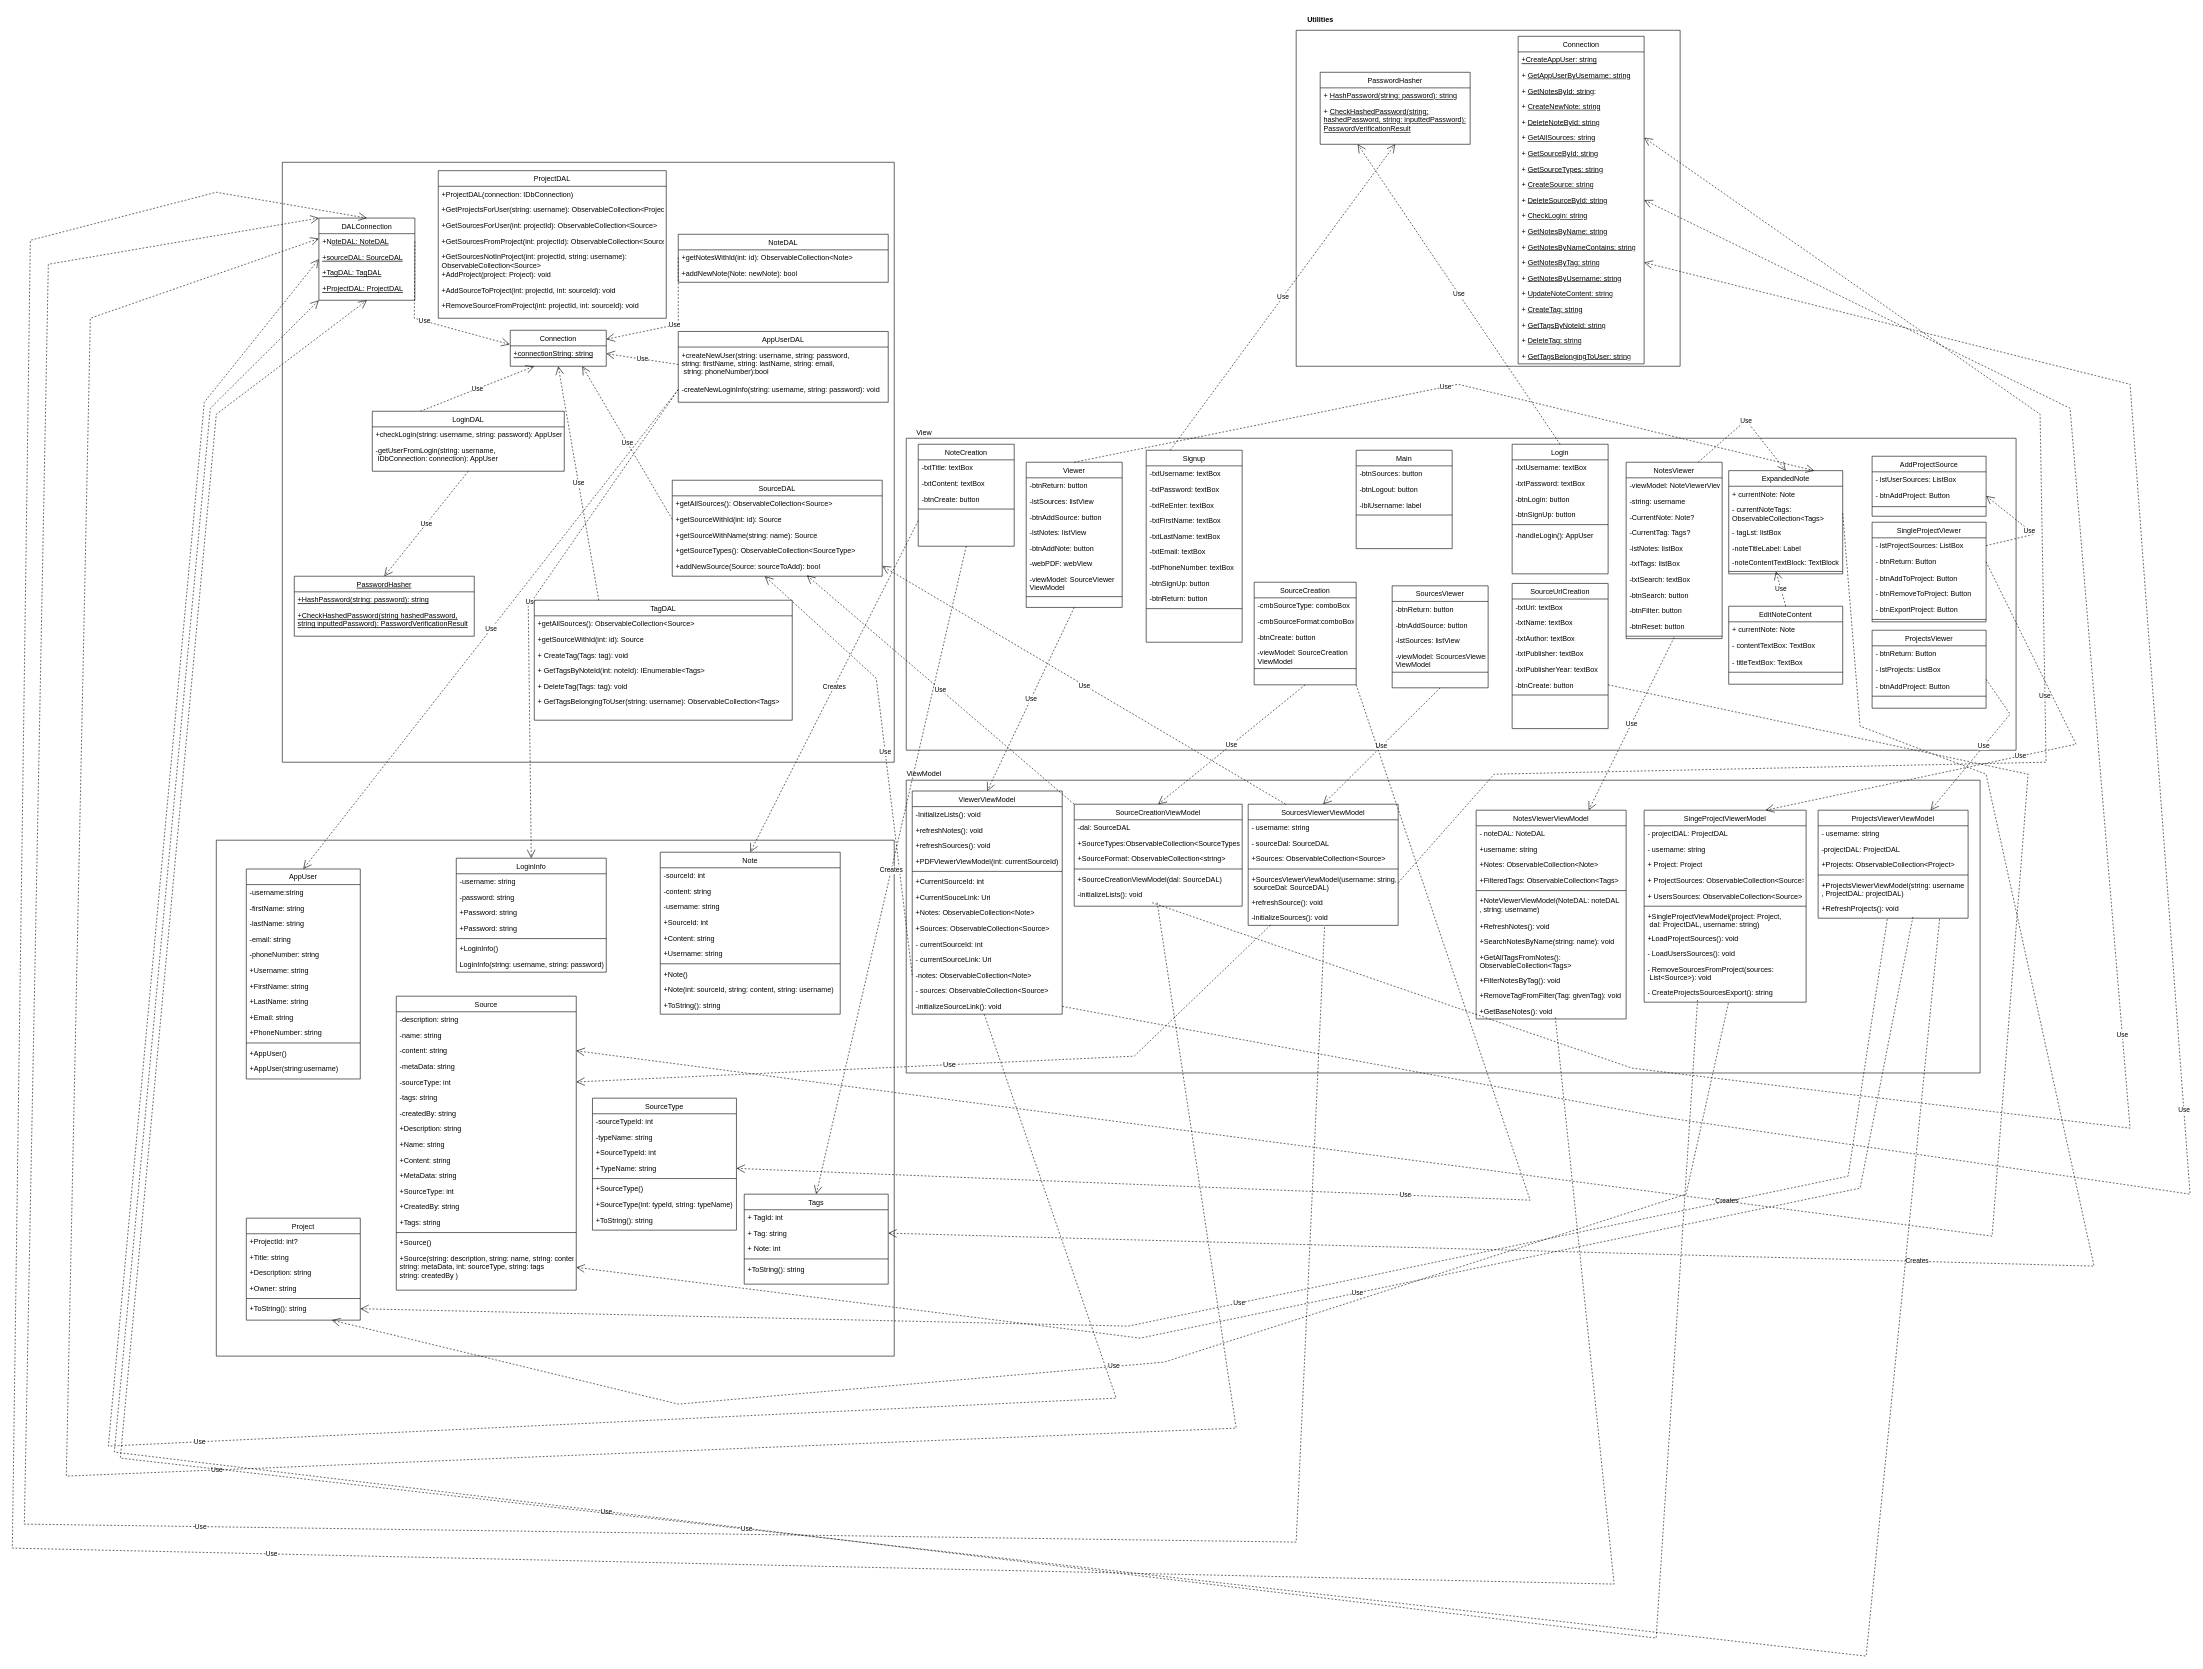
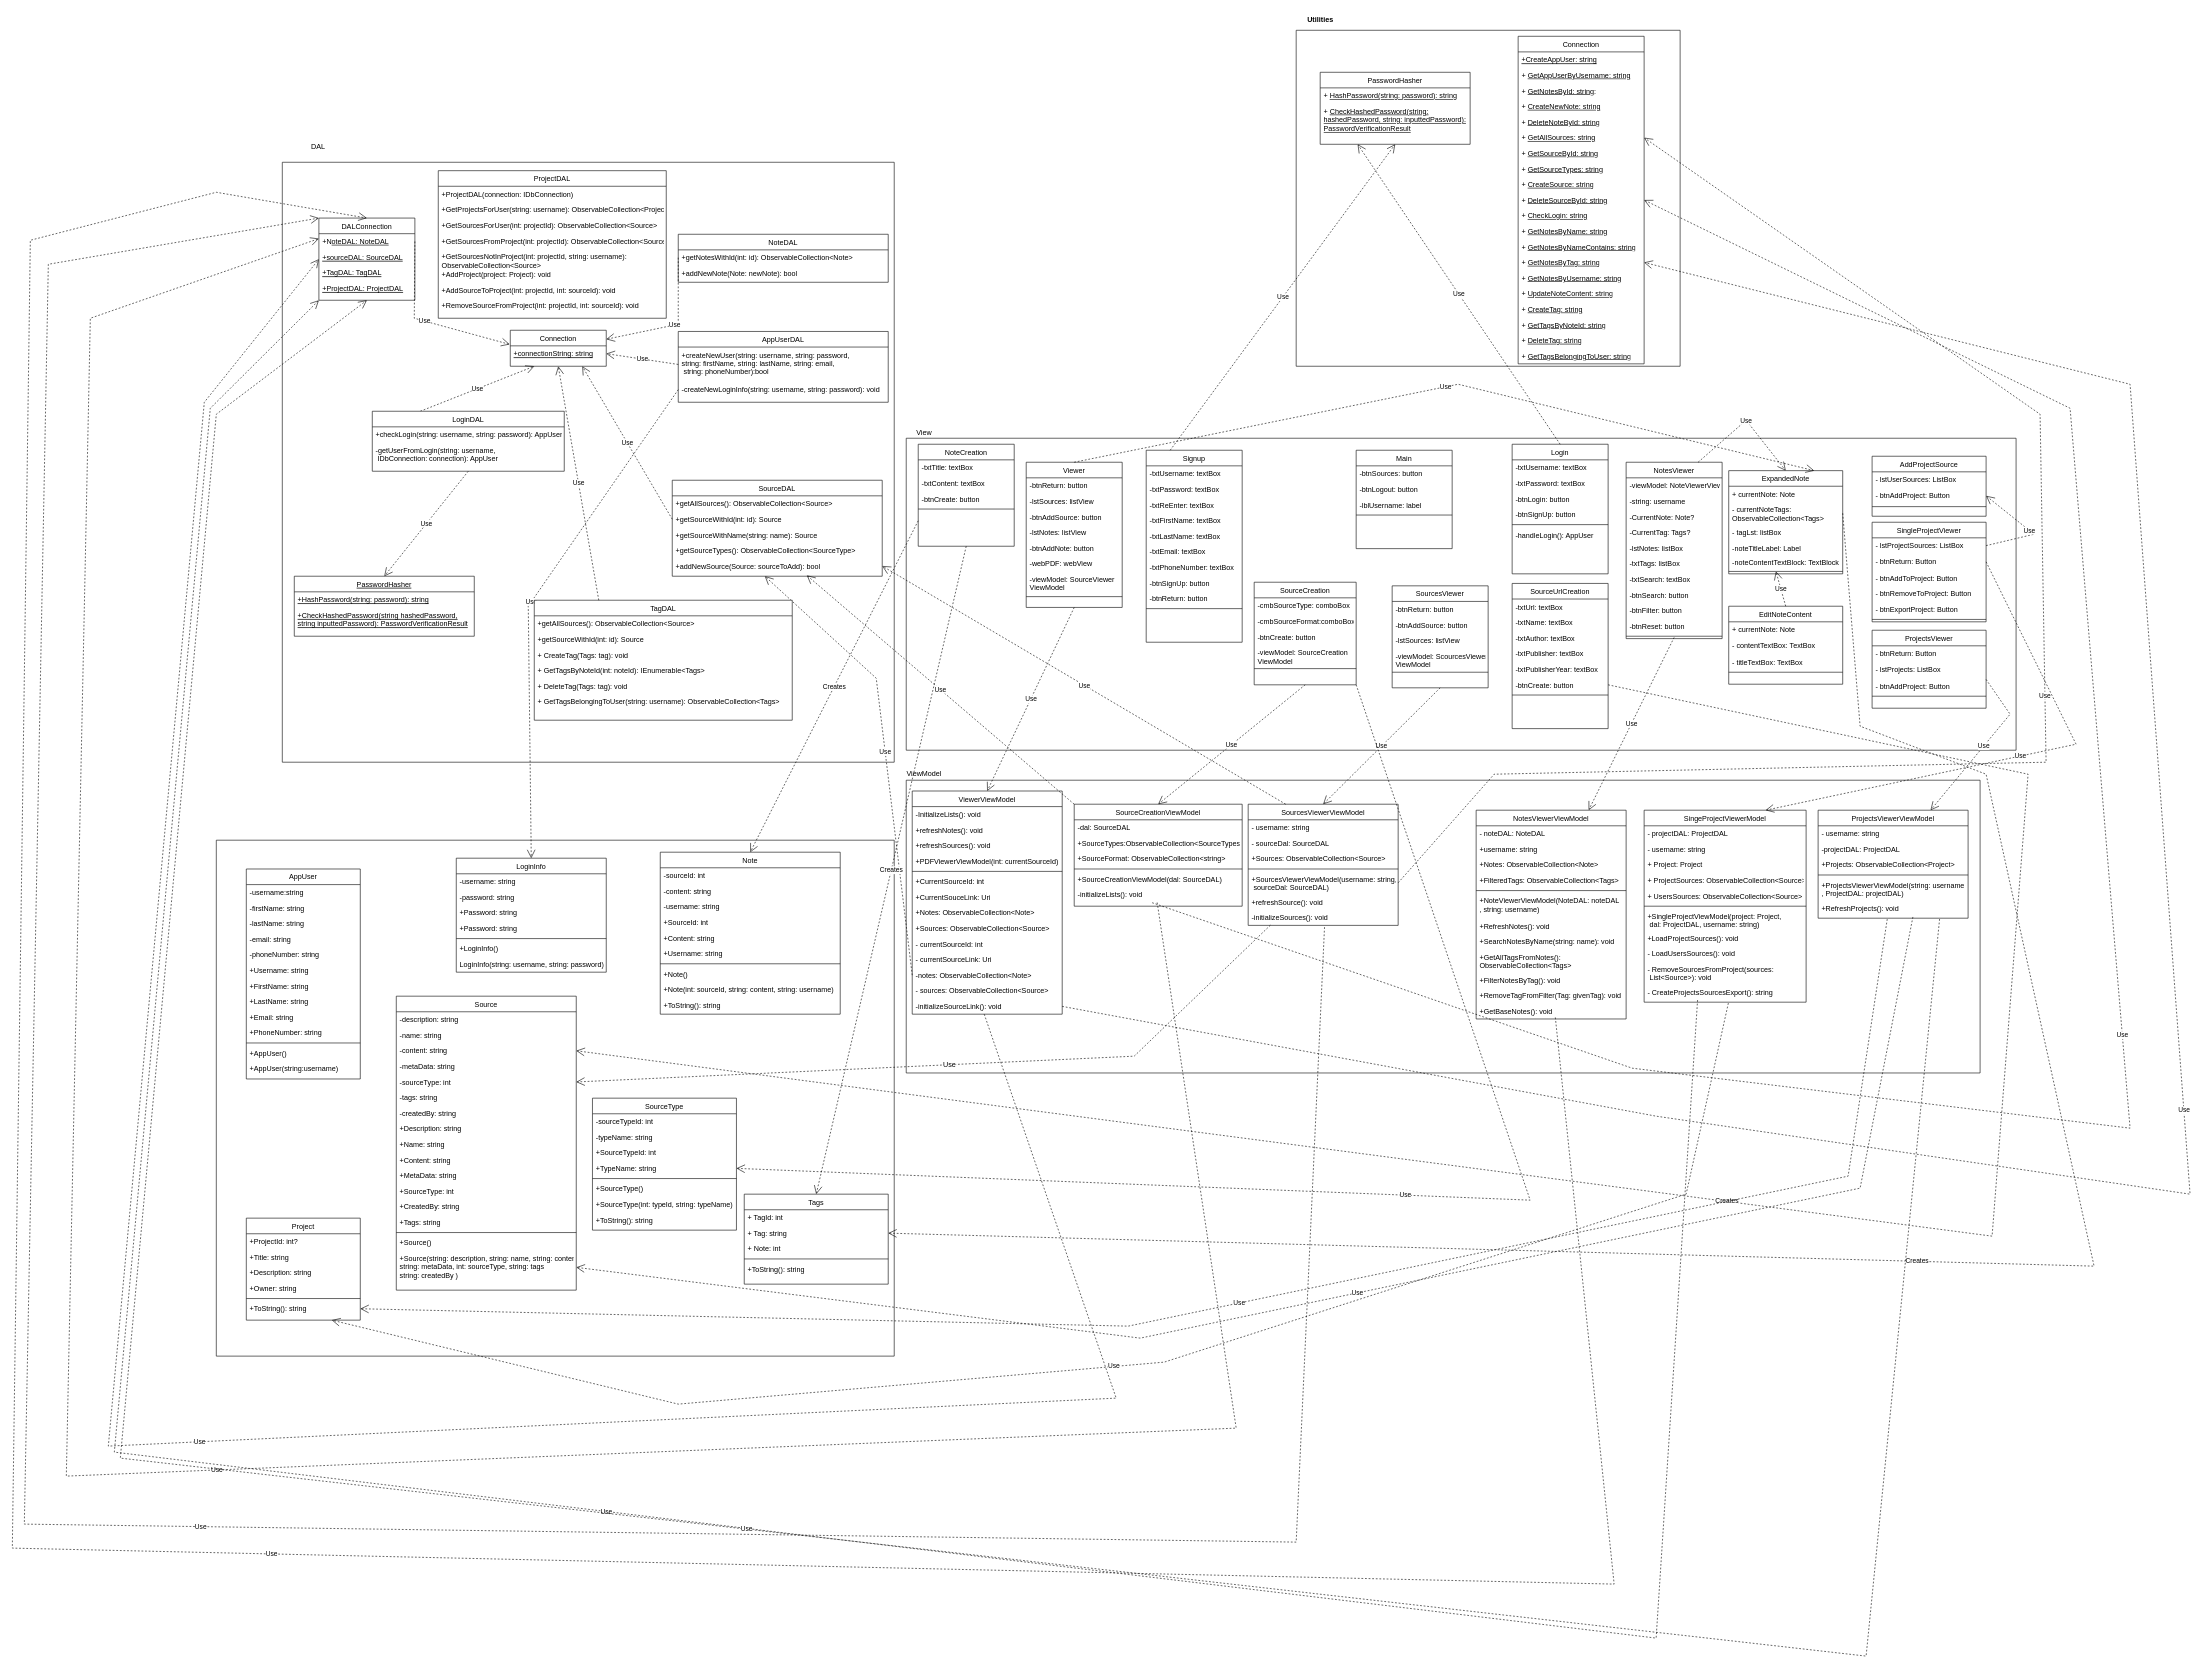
node "DAL": added
edge "-createNewLoginInfo(string: username, string: password): void" -> "AppUser": removed, label "Use"
